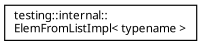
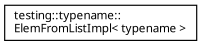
node "testing::internal:: ElemFromListImpl< typename >": label "testing::internal:: ElemFromListImpl< typename >" -> "testing::typename:: ElemFromListImpl< typename >"
